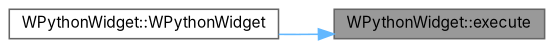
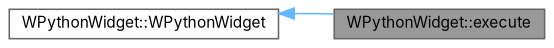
edge "WPythonWidget::WPythonWidget" -> "WPythonWidget::execute": reversed
